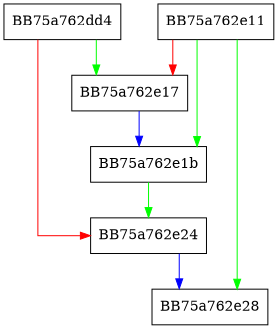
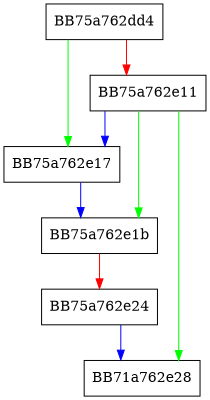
edge "BB75a762e11" -> "BB75a762e17": color red -> blue
edge "BB75a762dd4" -> "BB75a762e24": now "BB75a762dd4" -> "BB75a762e11"
edge "BB75a762e1b" -> "BB75a762e24": color green -> red
node "BB75a762e28": label "BB75a762e28" -> "BB71a762e28"
